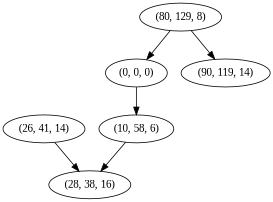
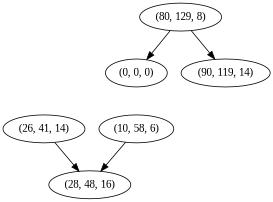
edge "(0, 0, 0)" -> "(10, 58, 6)": removed
node "(28, 38, 16)": label "(28, 38, 16)" -> "(28, 48, 16)"
